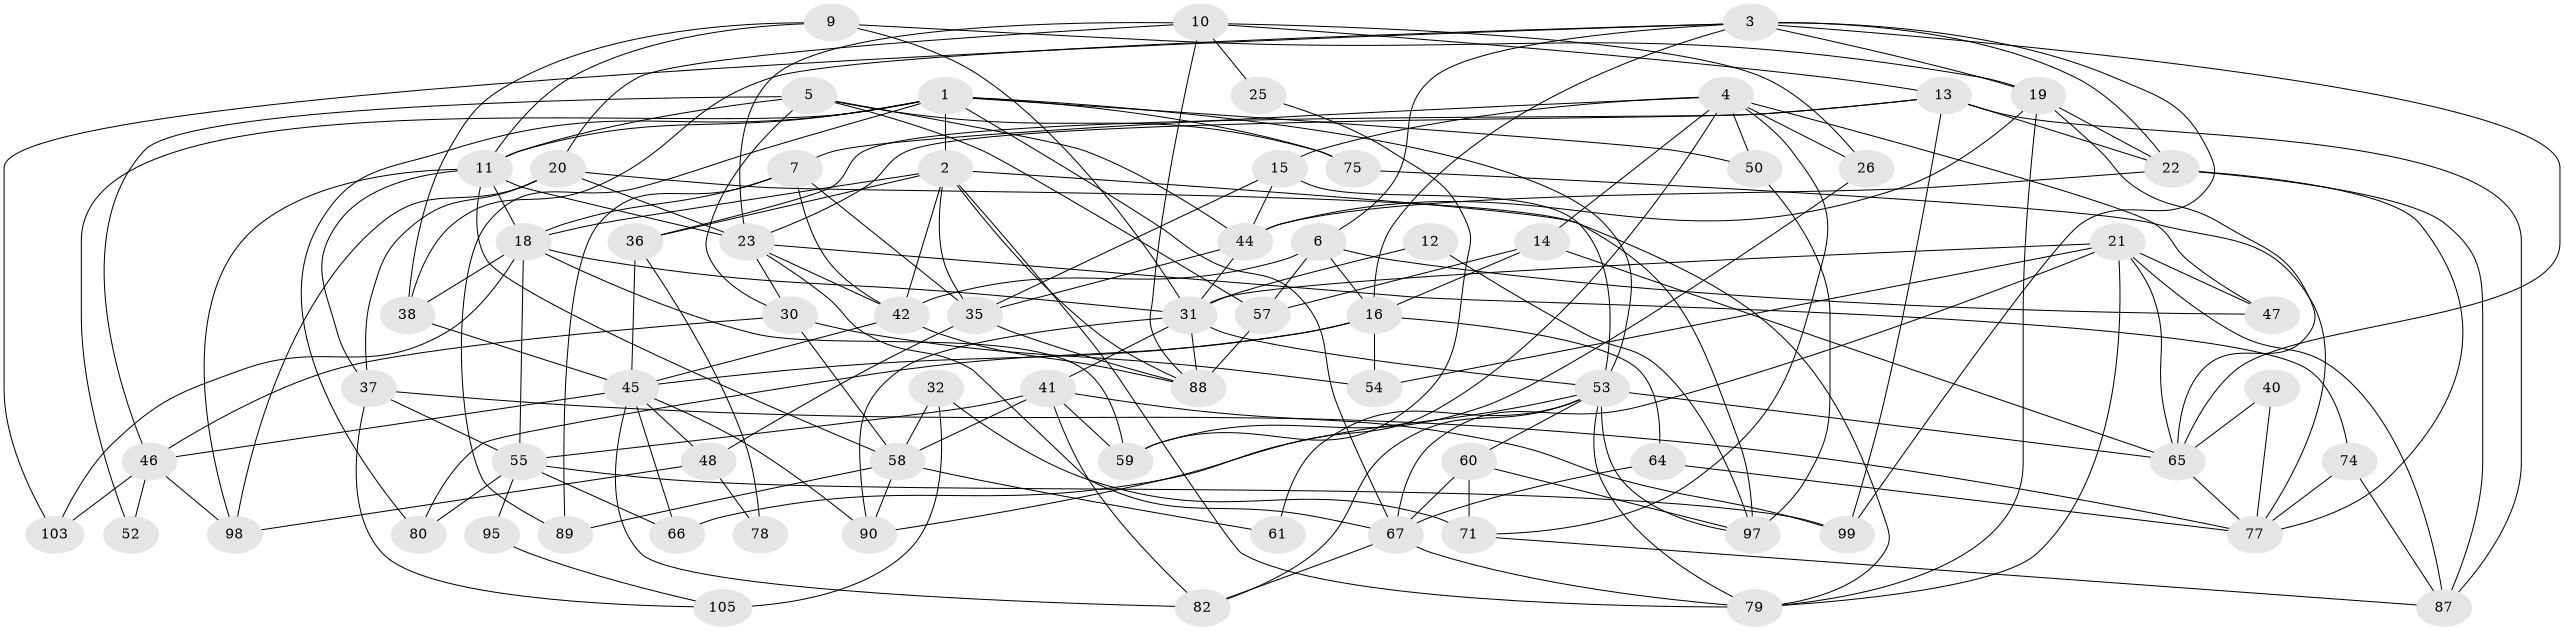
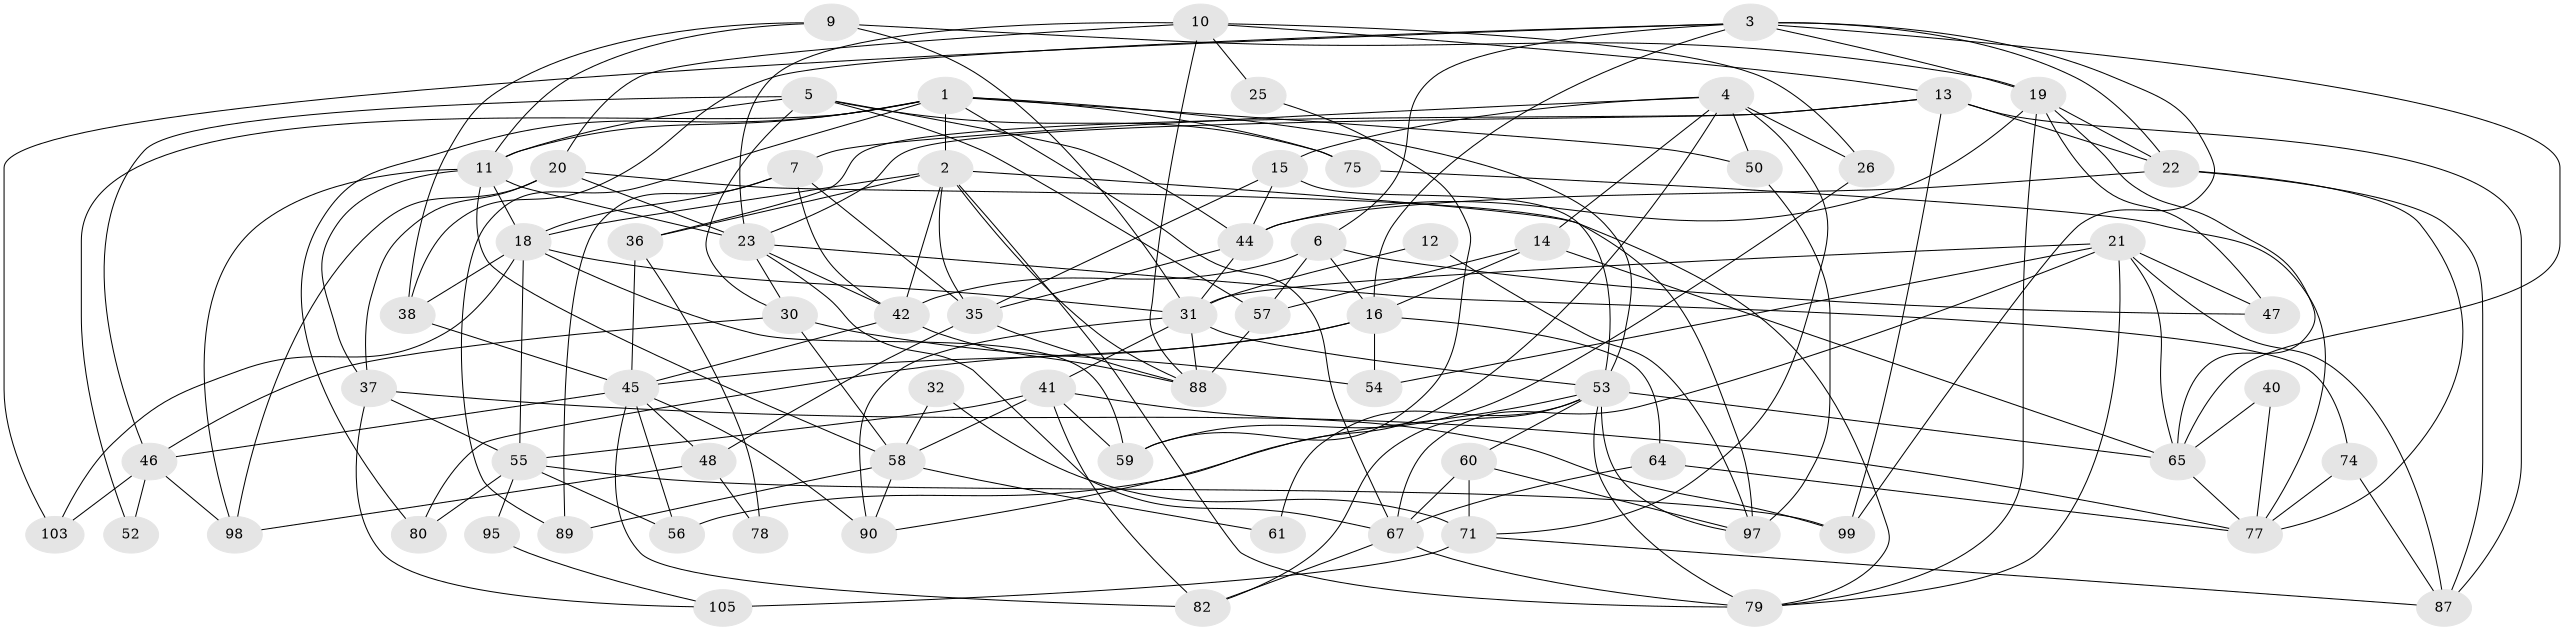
edge "4" -- "47": now "19" -- "47"
node "66": label "66" -> "56"
edge "32" -- "105": now "71" -- "105"
